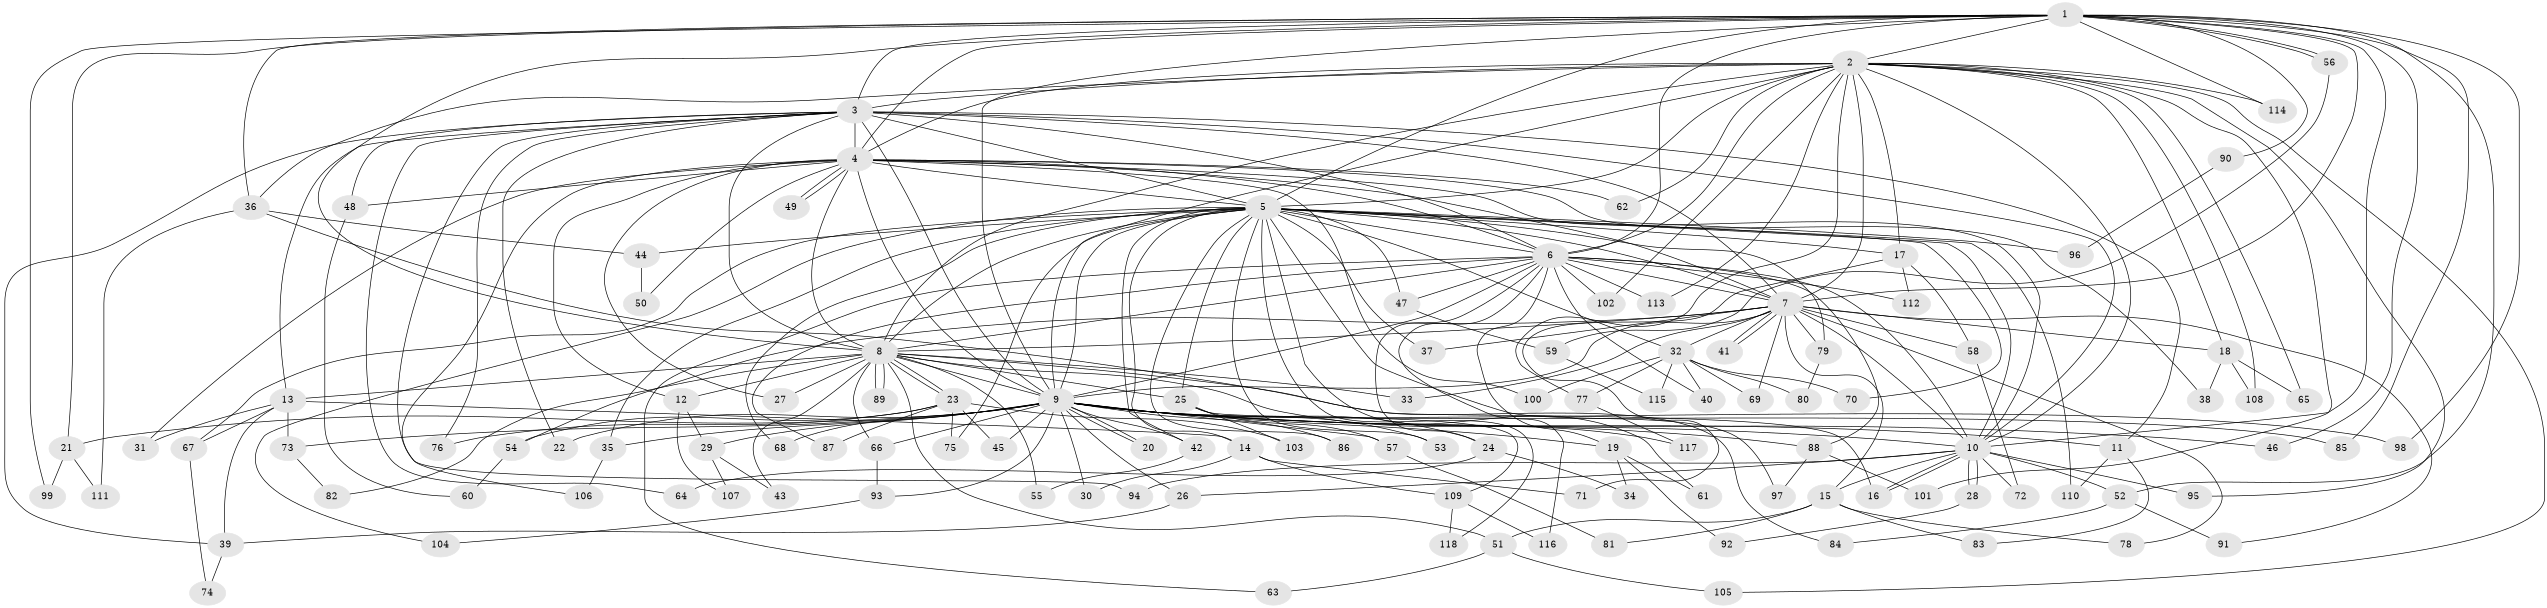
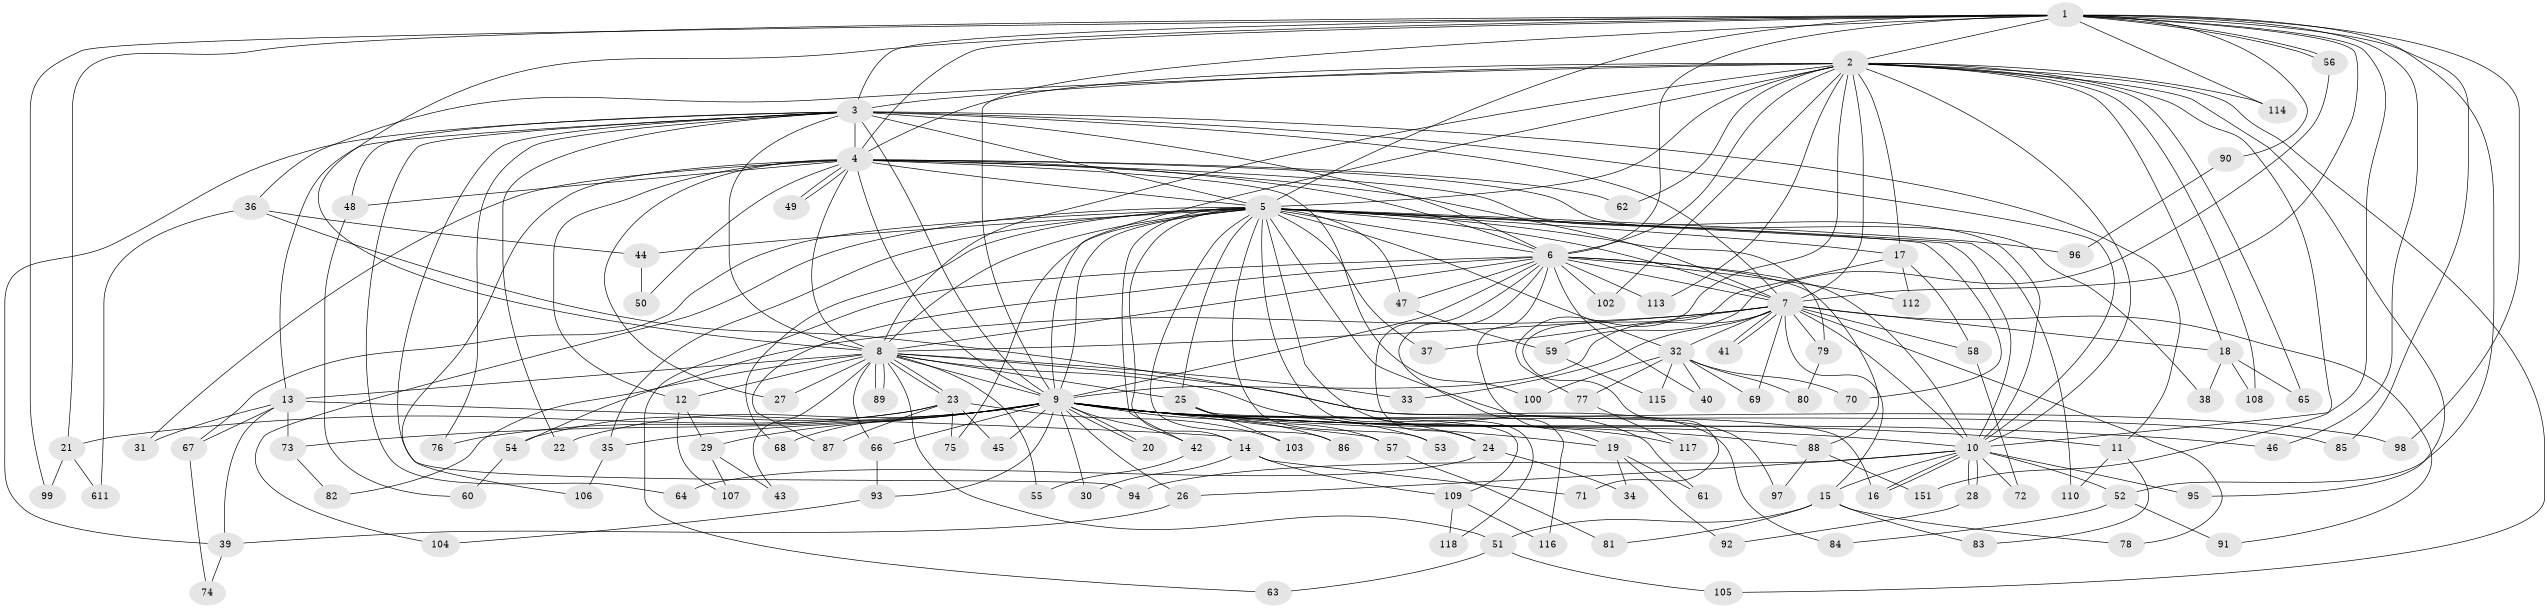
edge "1" -- "36": removed
node "111": label "111" -> "611"
node "101": label "101" -> "151"
